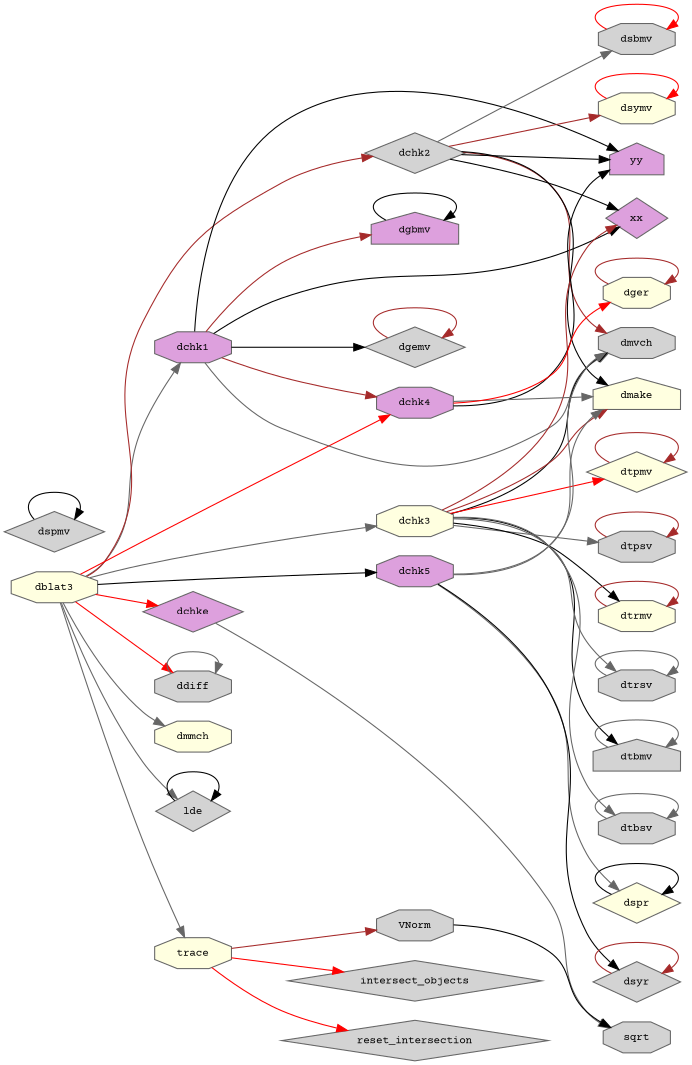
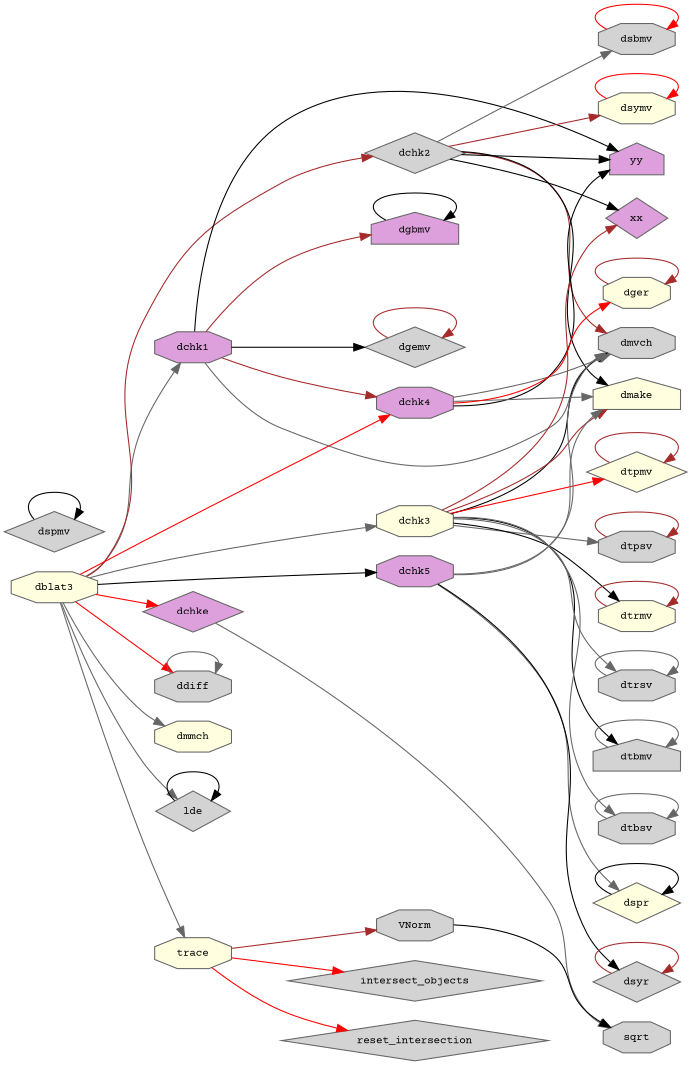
edge "dchk1" -> "xx": removed
edge "dchk4" -> "dmvch": added
